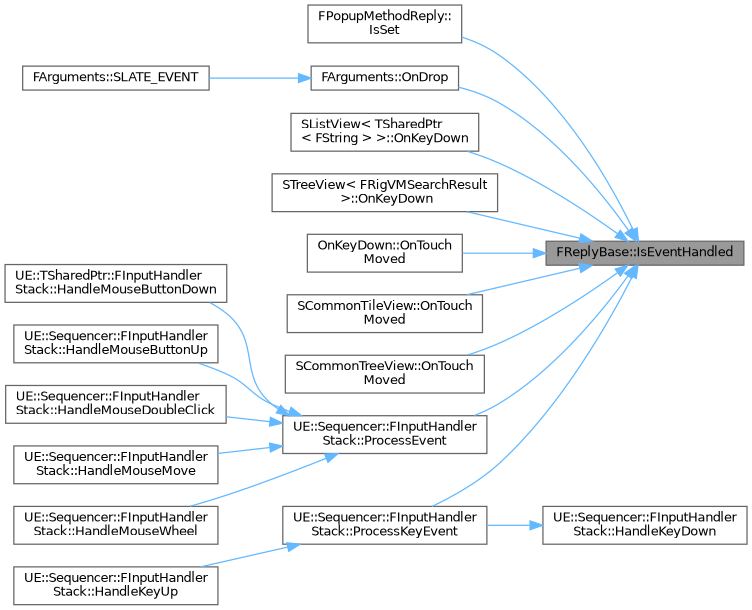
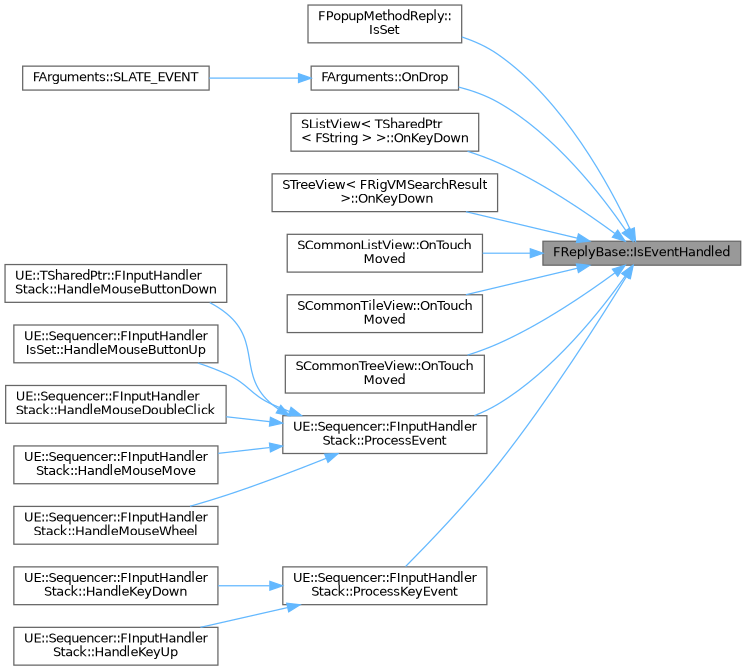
node "OnKeyDown::OnTouch Moved": label "OnKeyDown::OnTouch Moved" -> "SCommonListView::OnTouch Moved"
node "UE::Sequencer::FInputHandler Stack::HandleMouseButtonUp": label "UE::Sequencer::FInputHandler Stack::HandleMouseButtonUp" -> "UE::Sequencer::FInputHandler IsSet::HandleMouseButtonUp"
edge "UE::Sequencer::FInputHandler Stack::ProcessKeyEvent" -> "UE::Sequencer::FInputHandler Stack::HandleKeyDown": reversed
